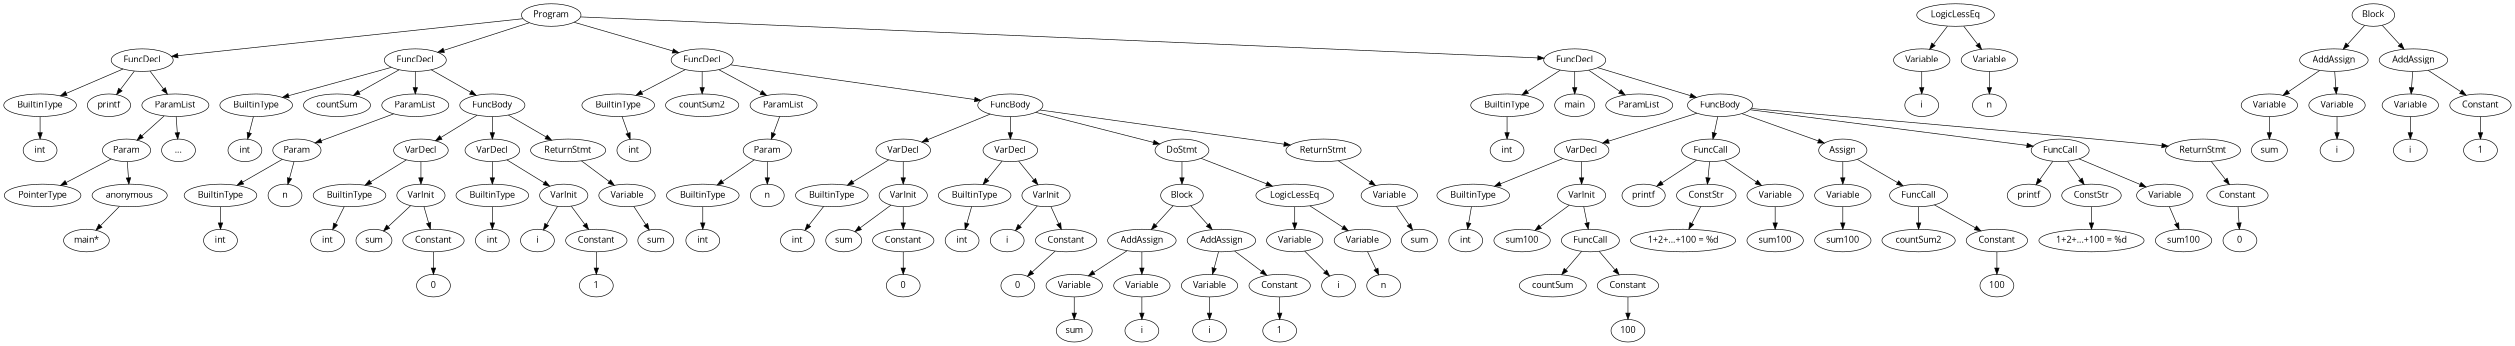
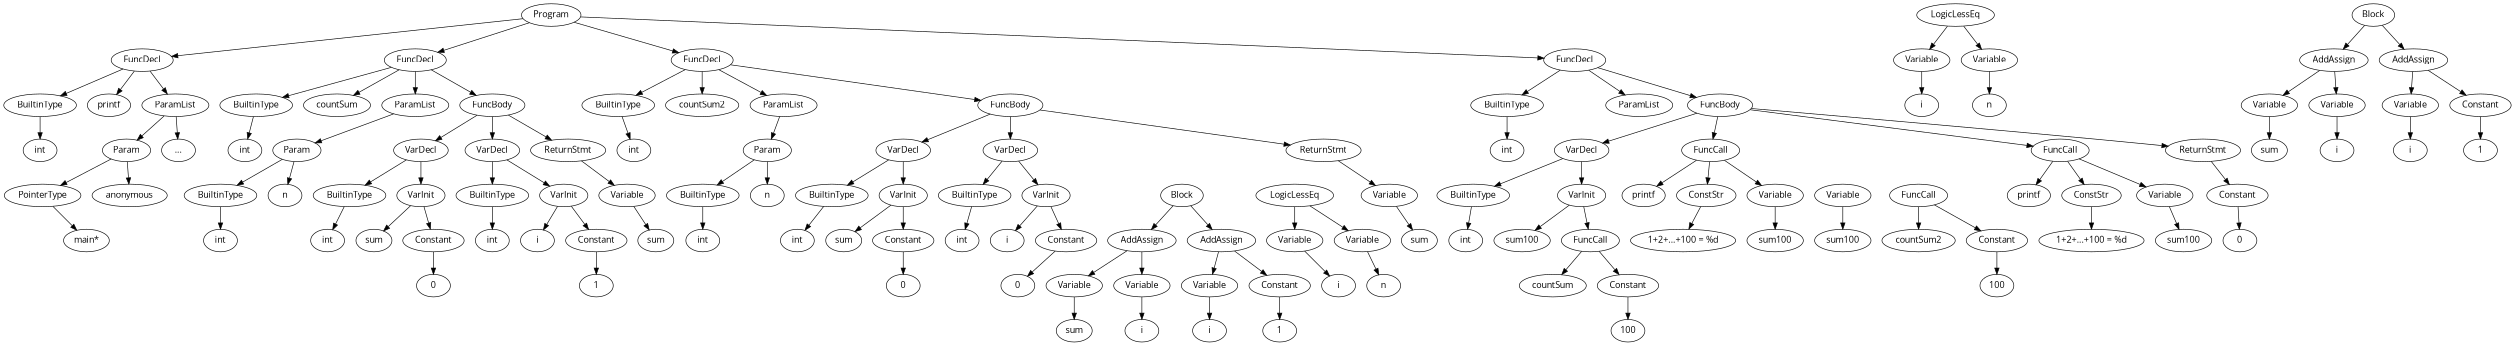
node "main": removed
node "DoStmt": removed
node "Assign": removed
edge "anonymous" -> "main*": now "PointerType" -> "main*"
